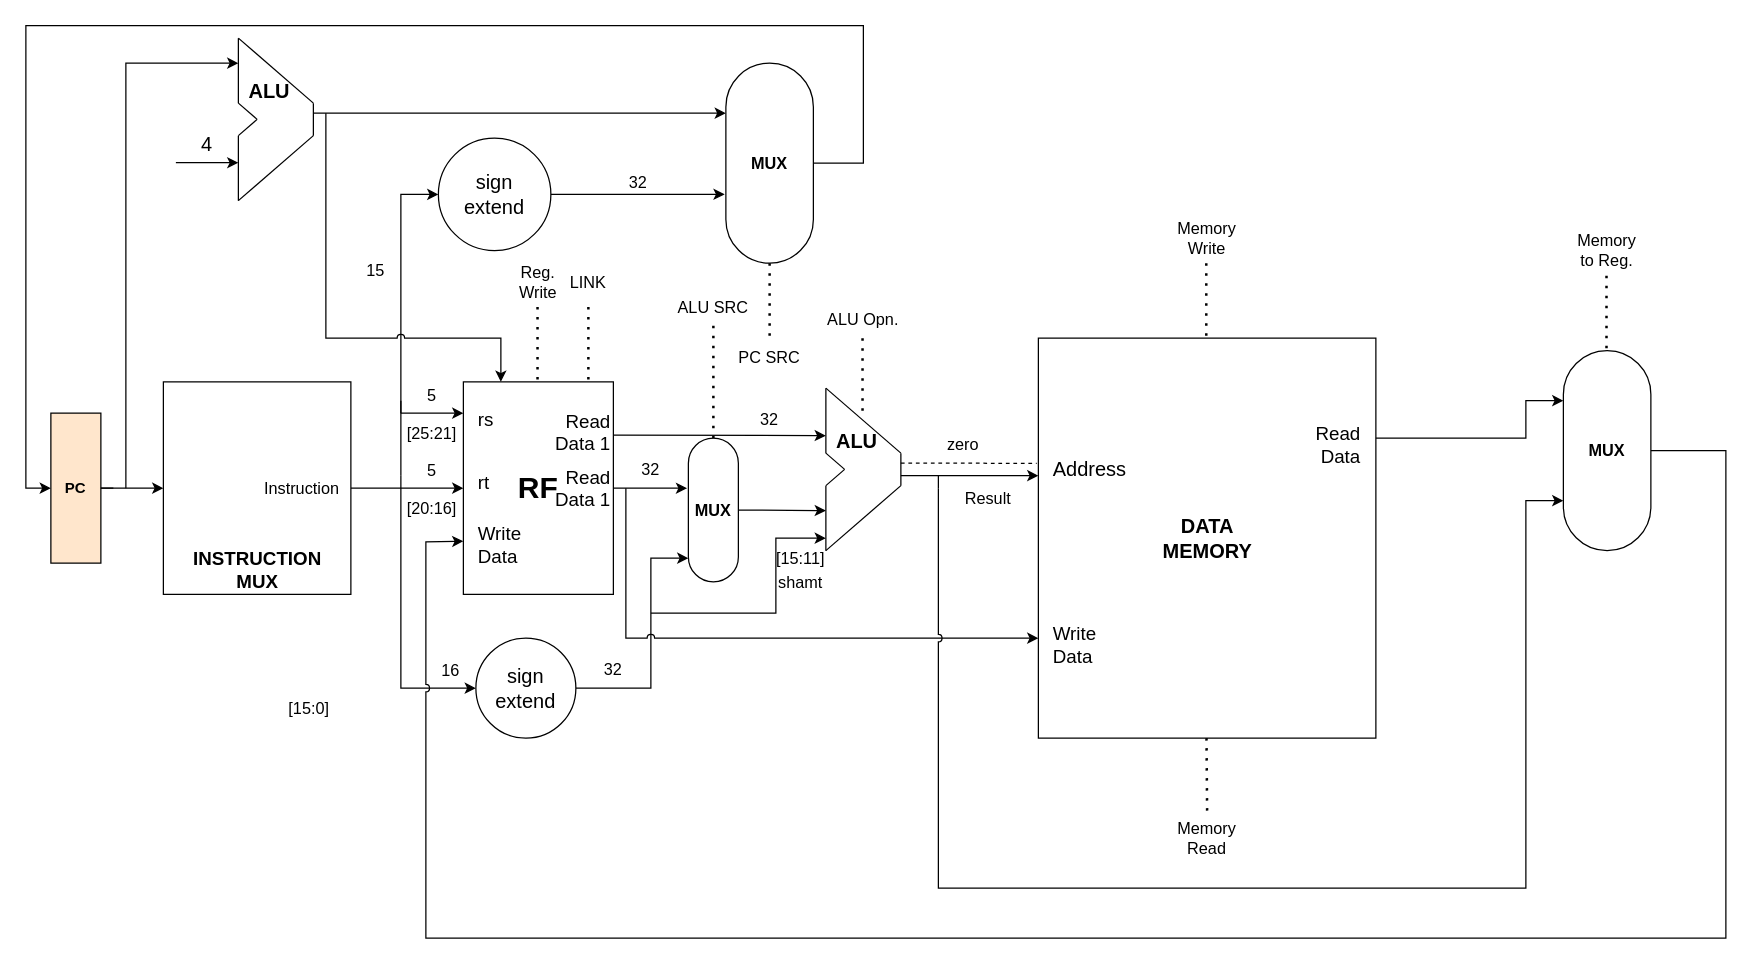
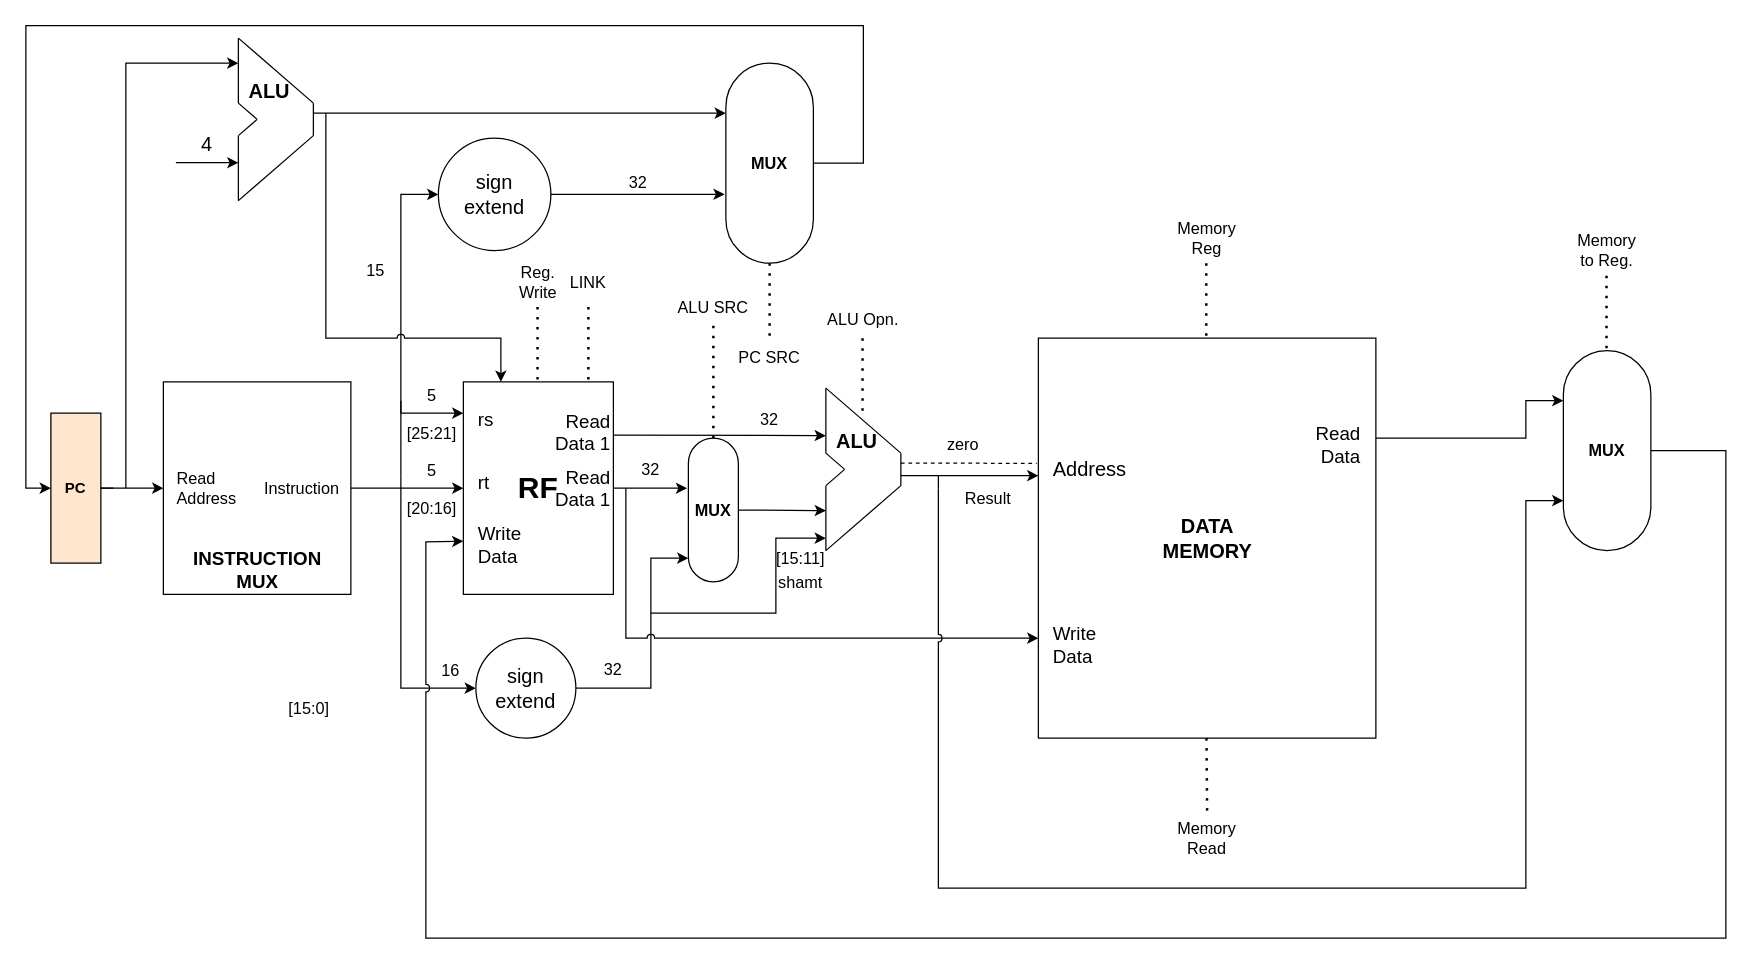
node "Memory Write": label "Memory Write" -> "Memory Reg"
node "Read Address": added
